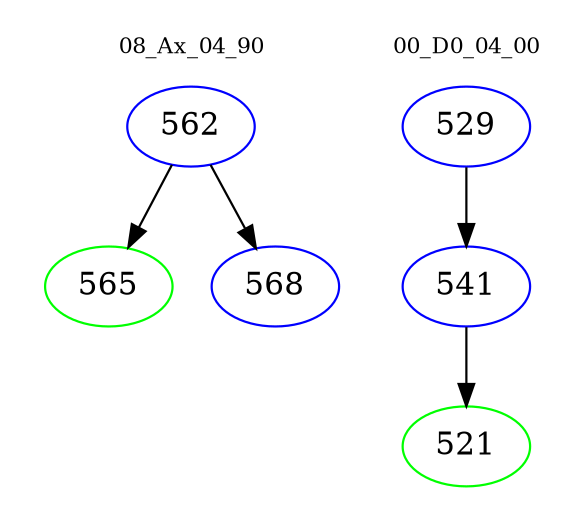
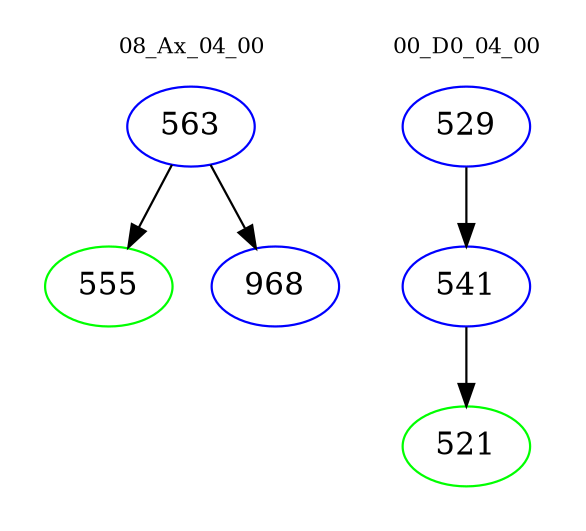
cluster "08_Ax_04_90": label "08_Ax_04_90" -> "08_Ax_04_00"
node "562": label "562" -> "563"
node "565": label "565" -> "555"
node "568": label "568" -> "968"
